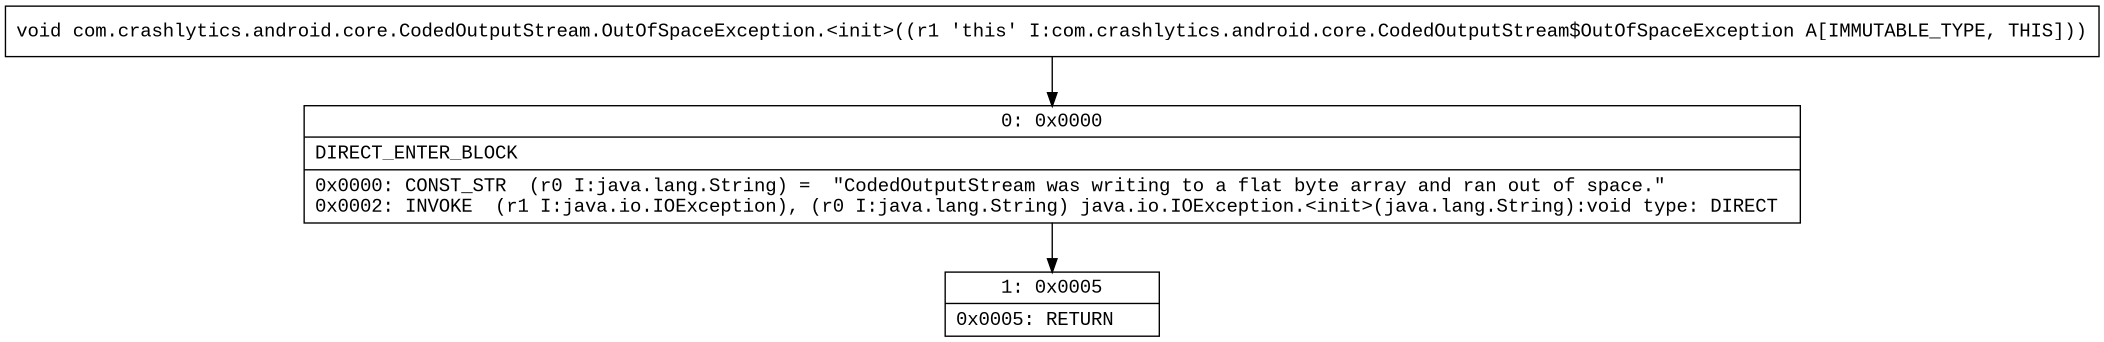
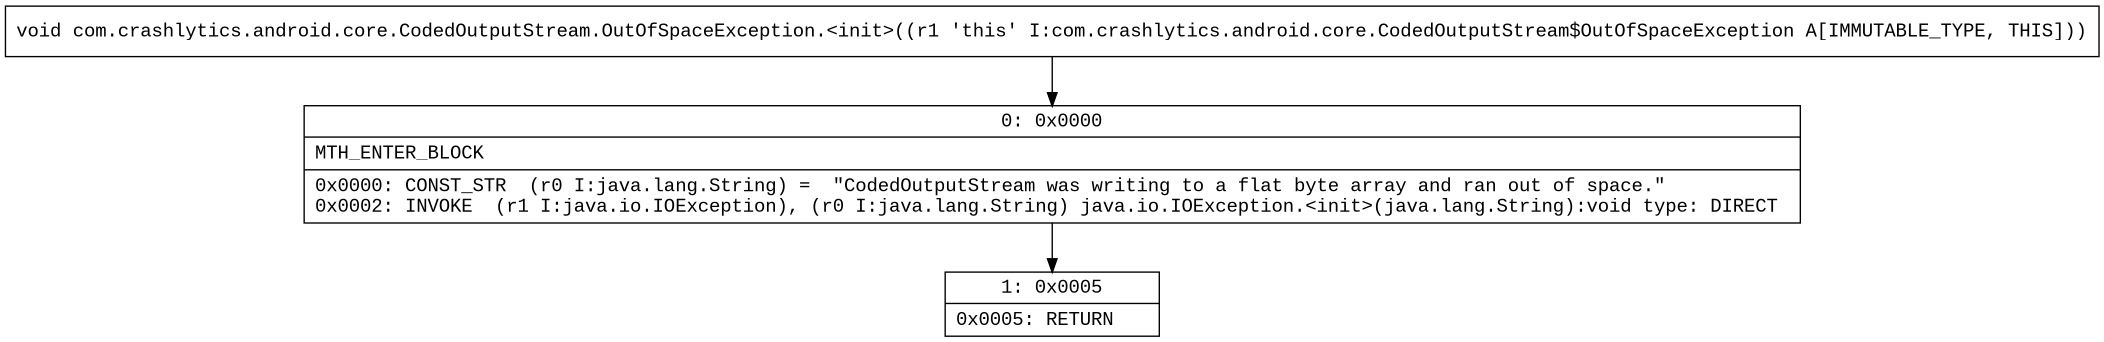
node "0: 0x0000": text "DIRECT_ENTER_BLOCK" -> "MTH_ENTER_BLOCK"
